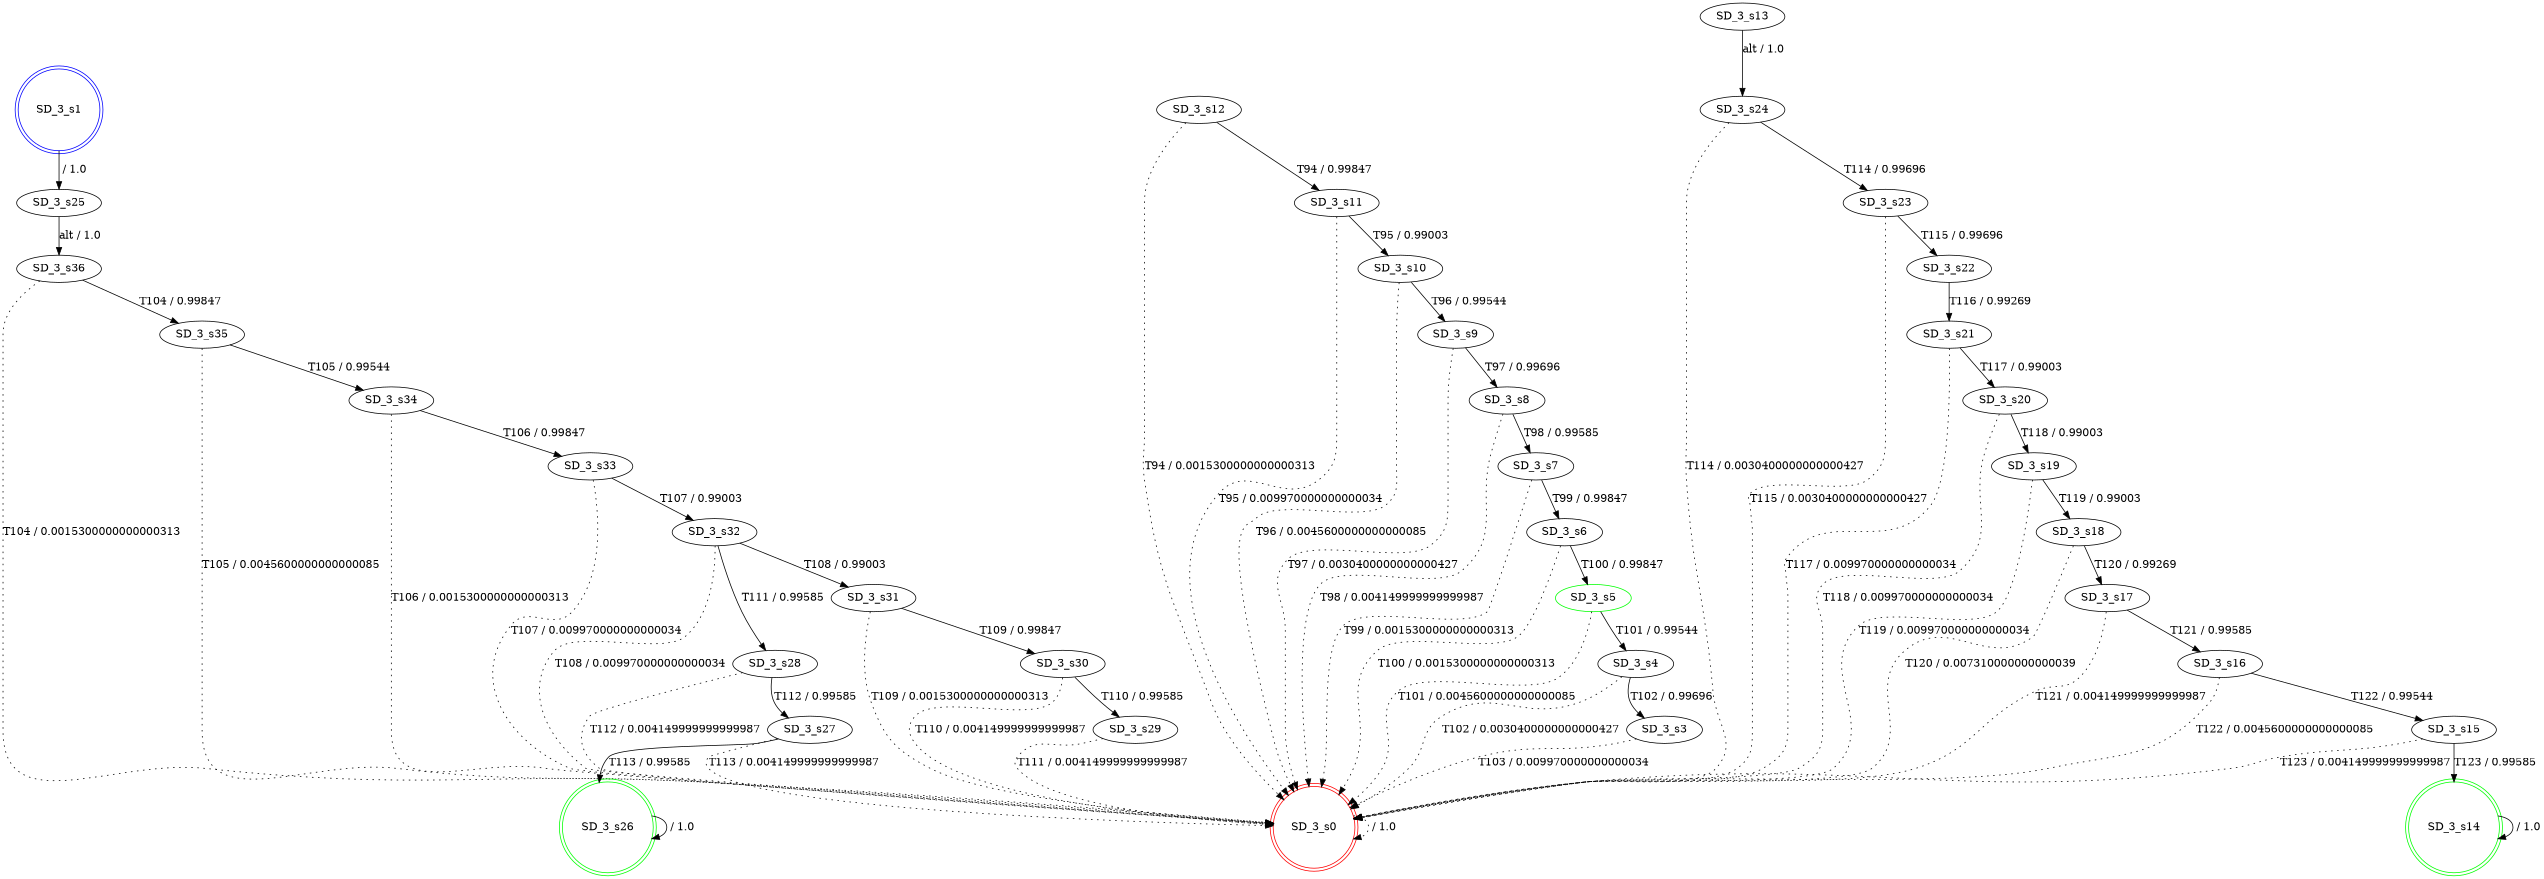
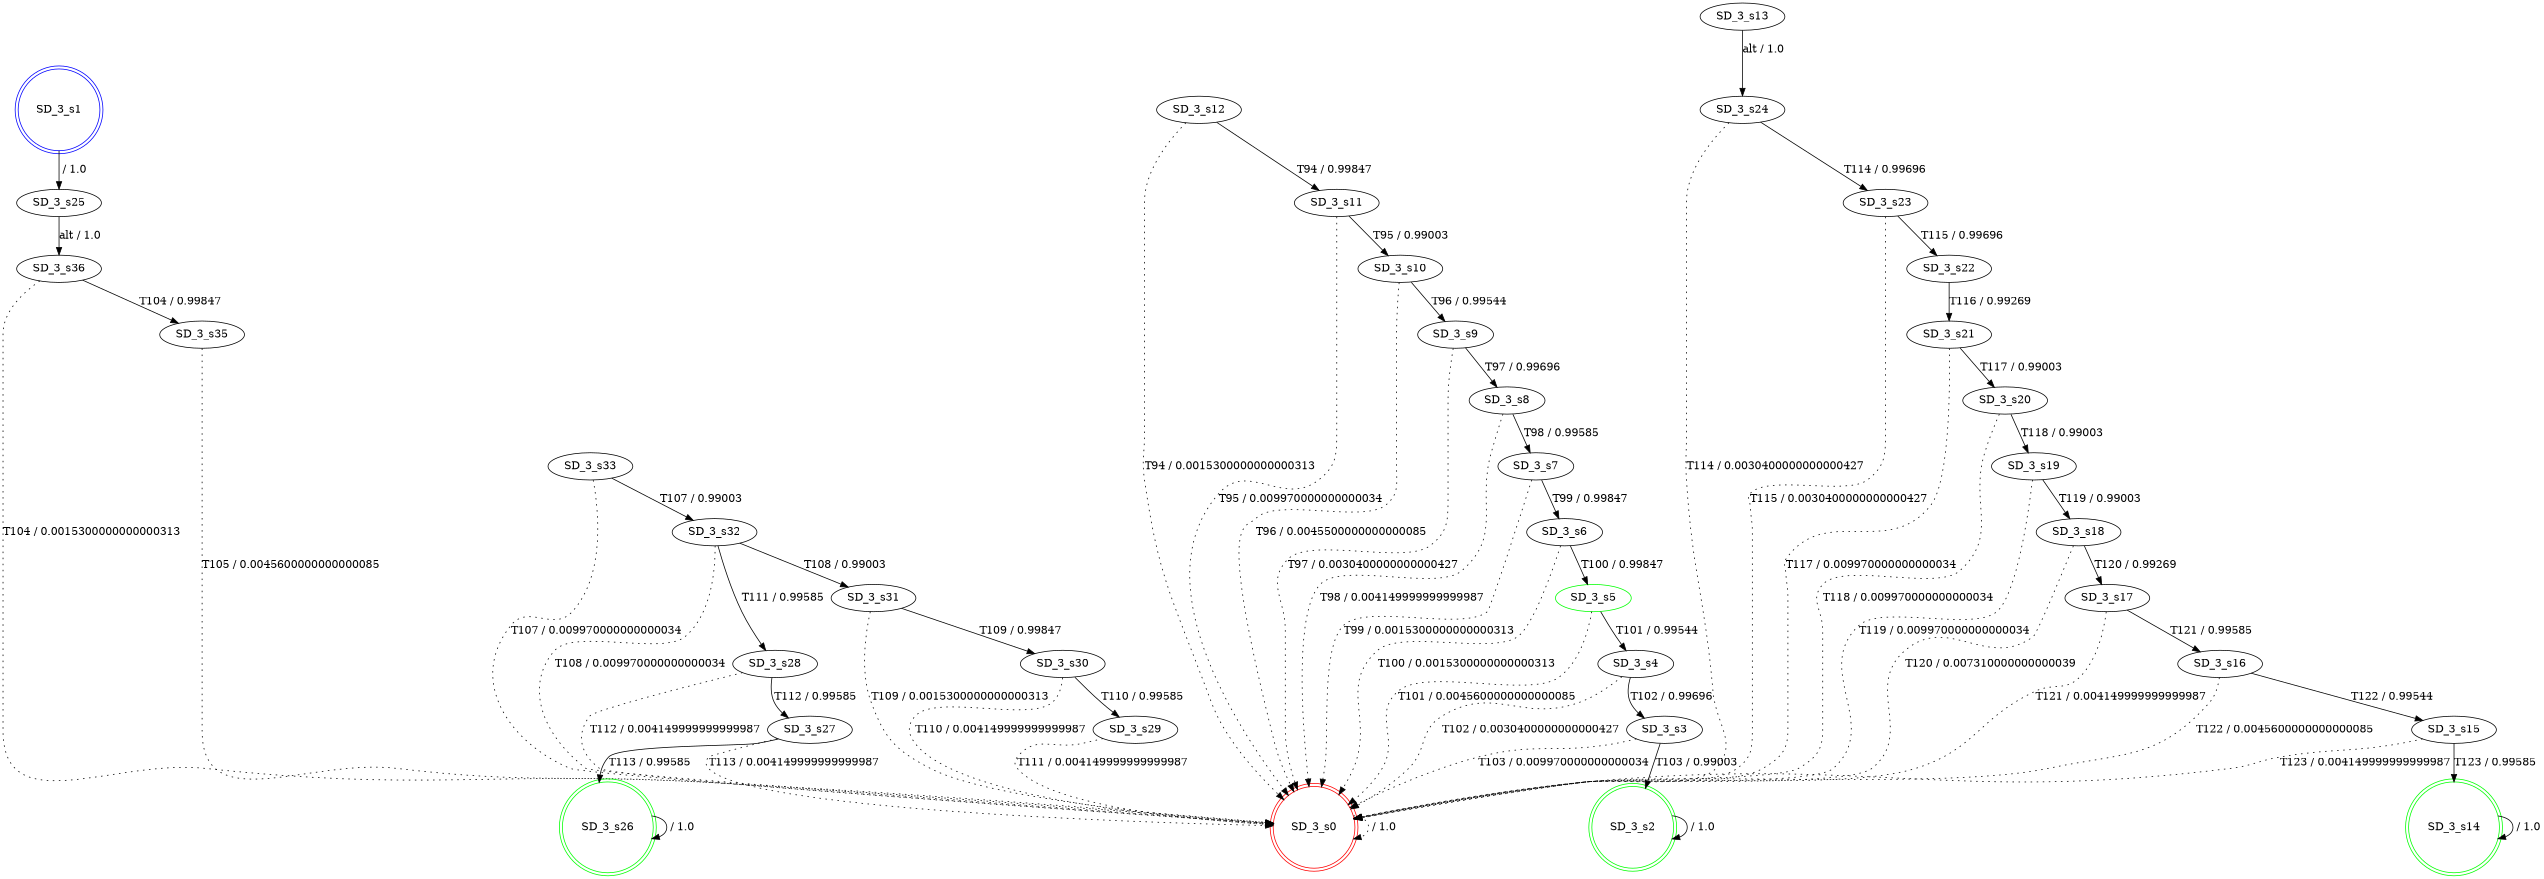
node "SD_3_s34": removed
edge "SD_3_s10" -> "SD_3_s0": label "T96 / 0.0045600000000000085" -> "T96 / 0.0045500000000000085"
node "SD_3_s2": added
